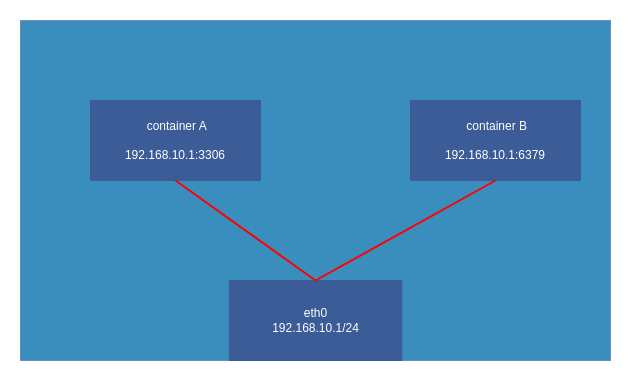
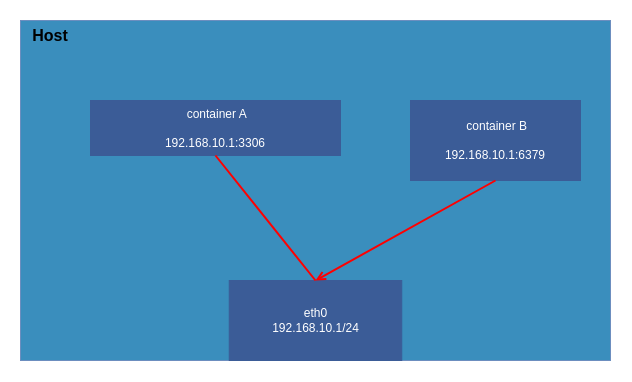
node "Host": added
node "container A 192.168.10.1:3306": size 170x80 -> 250x55
edge "container B 192.168.10.1:6379" -- "eth0 192.168.10.1/24": arrowhead none -> open
